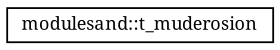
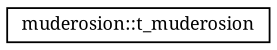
node "modulesand::t_muderosion": label "modulesand::t_muderosion" -> "muderosion::t_muderosion"
